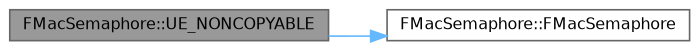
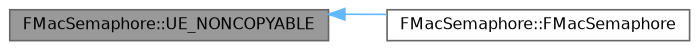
edge "FMacSemaphore::UE_NONCOPYABLE" -> "FMacSemaphore::FMacSemaphore": reversed
